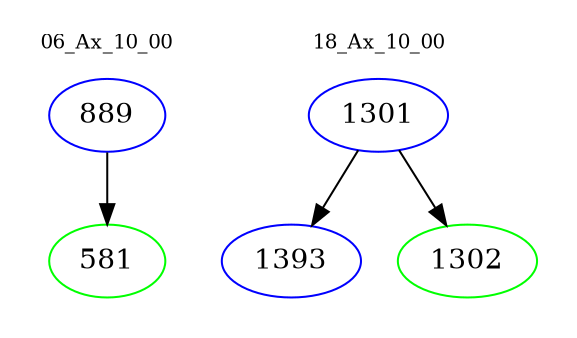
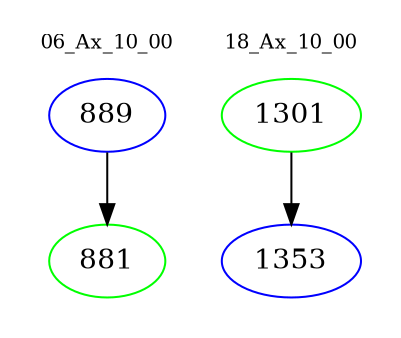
node "1301": color blue -> green
node "581": label "581" -> "881"
node "1393": label "1393" -> "1353"
node "1302": removed
